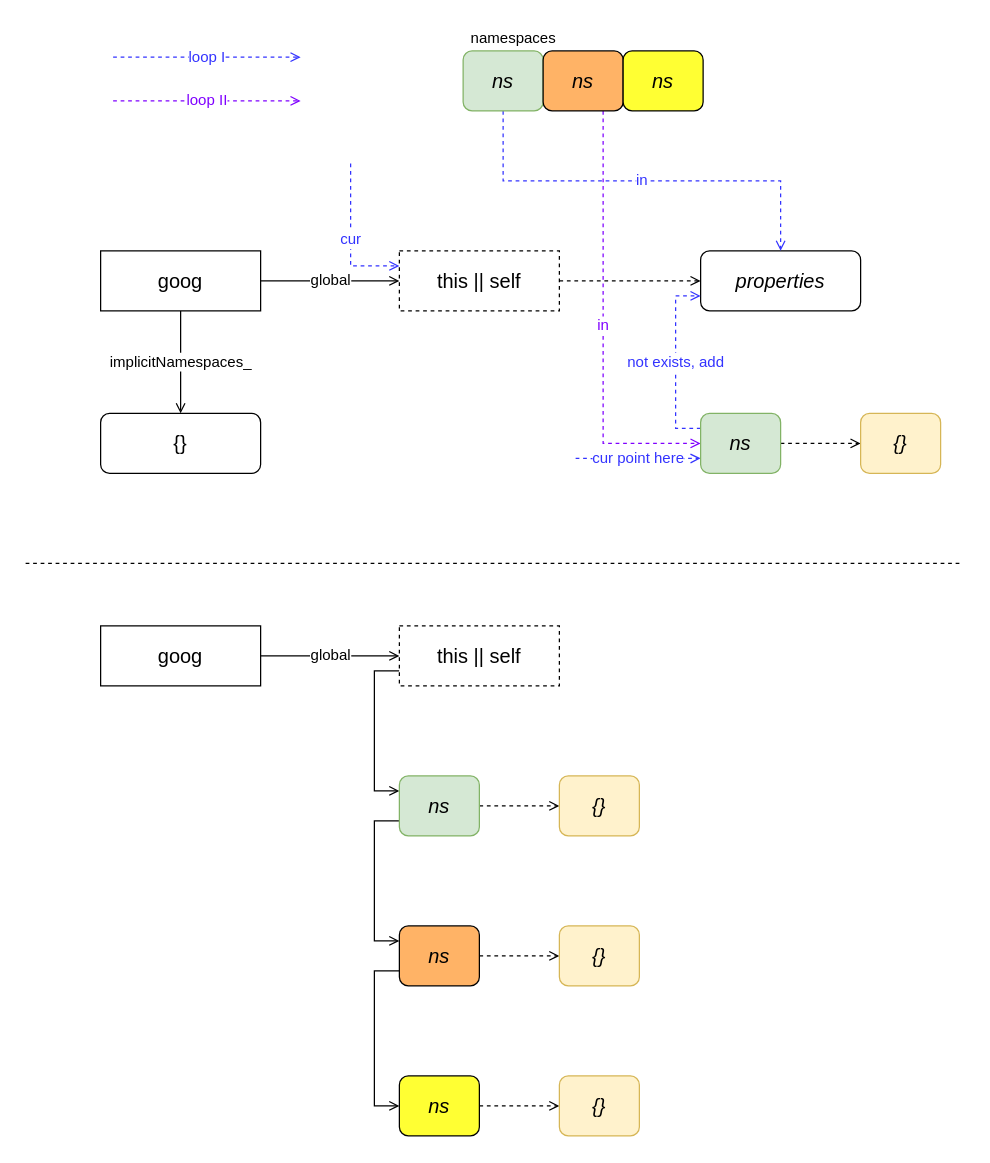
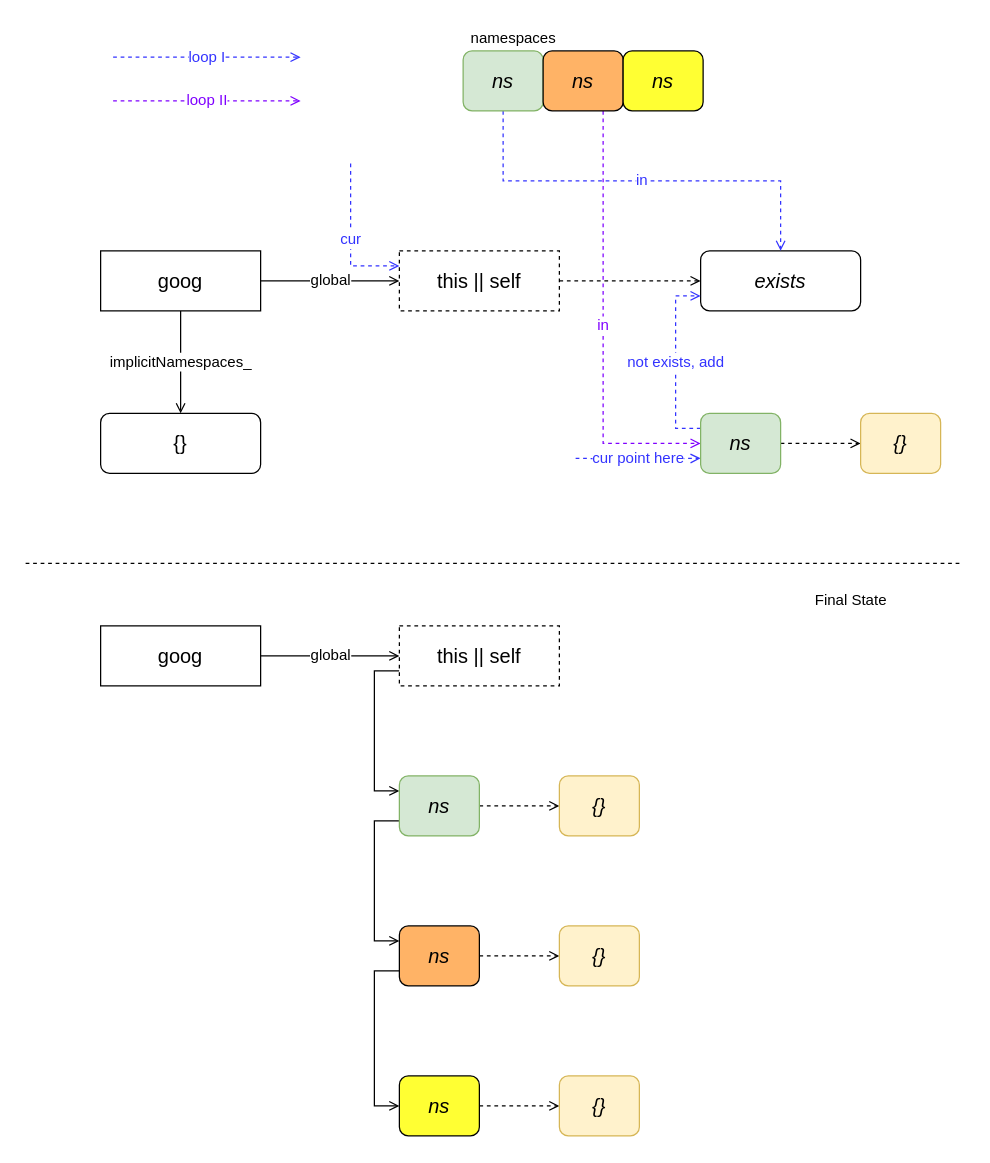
node "properties": label "properties" -> "exists"
node "Final State": added
